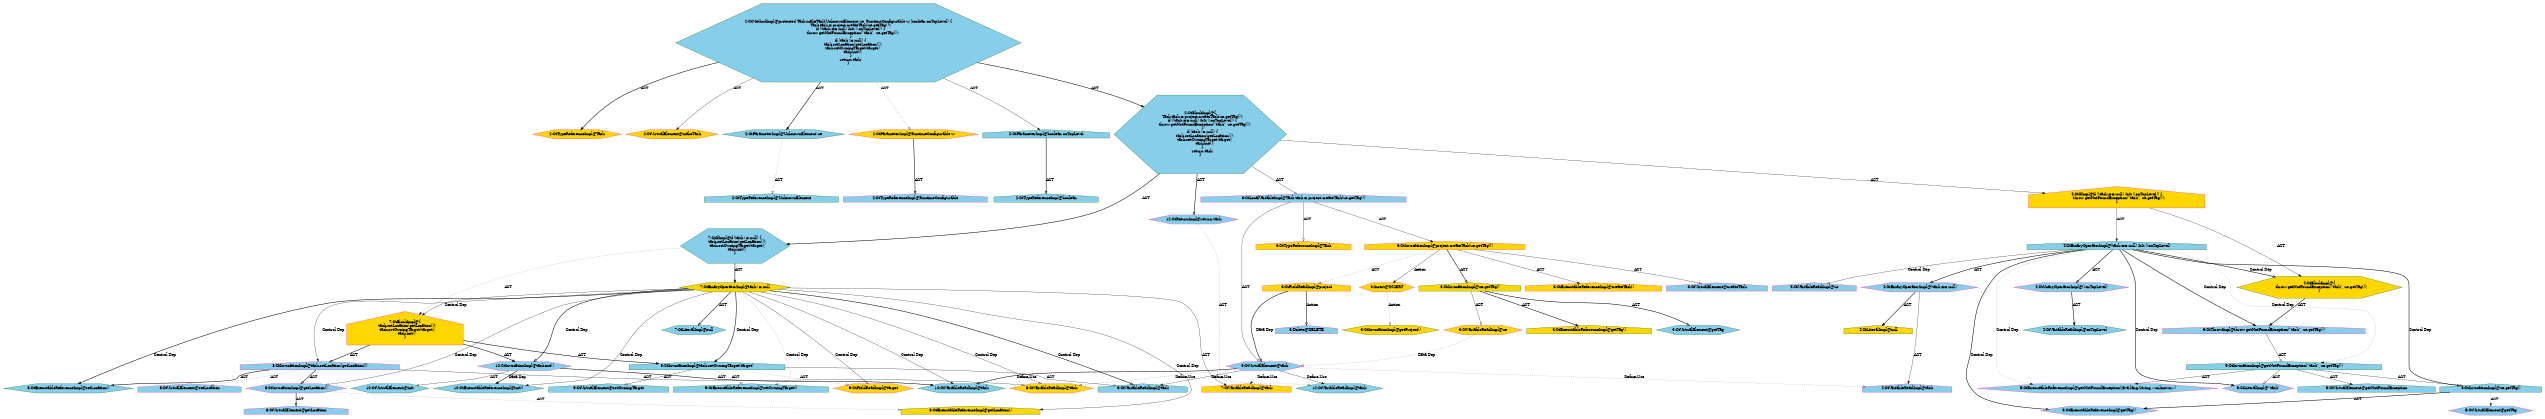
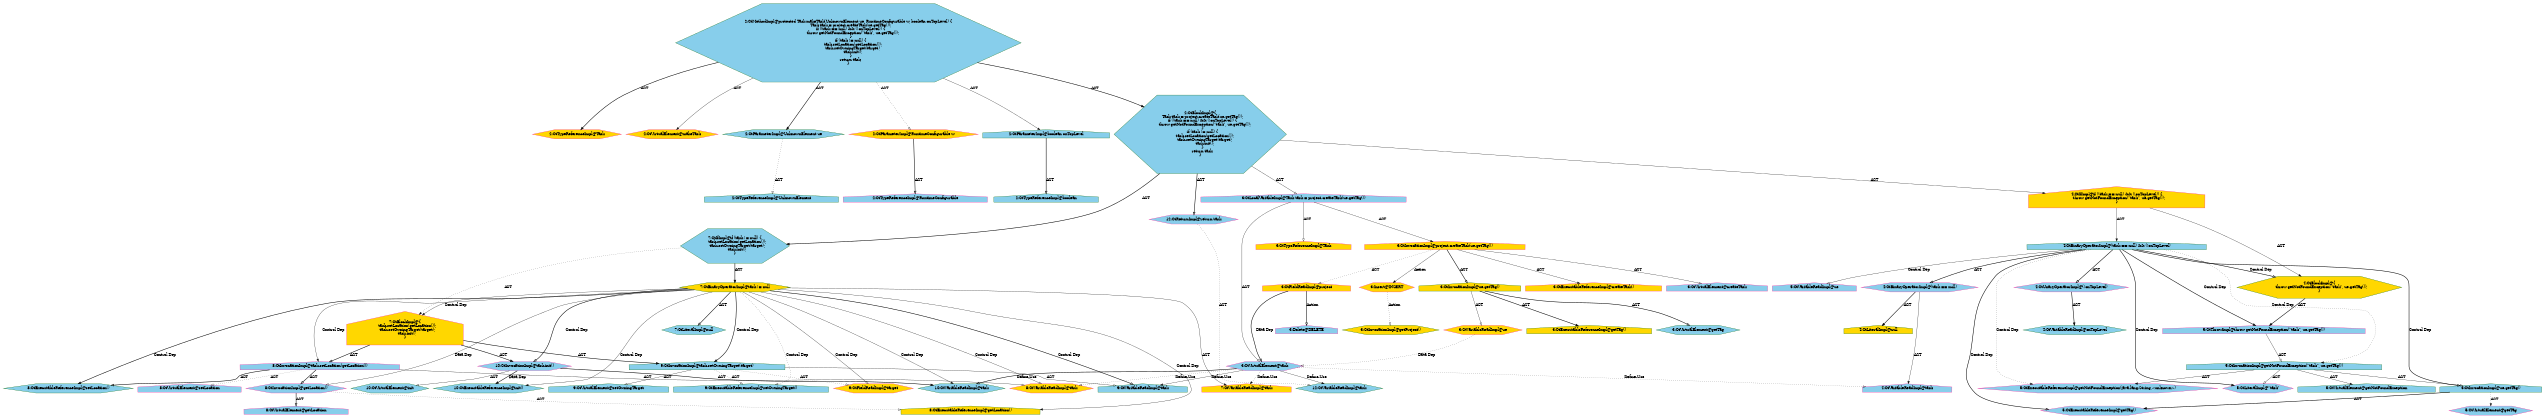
edge "7:CtBinaryOperatorImpl@task != null" -> "8:CtInvocationImpl@getLocation()": label "Control Dep" -> "Data Dep"
